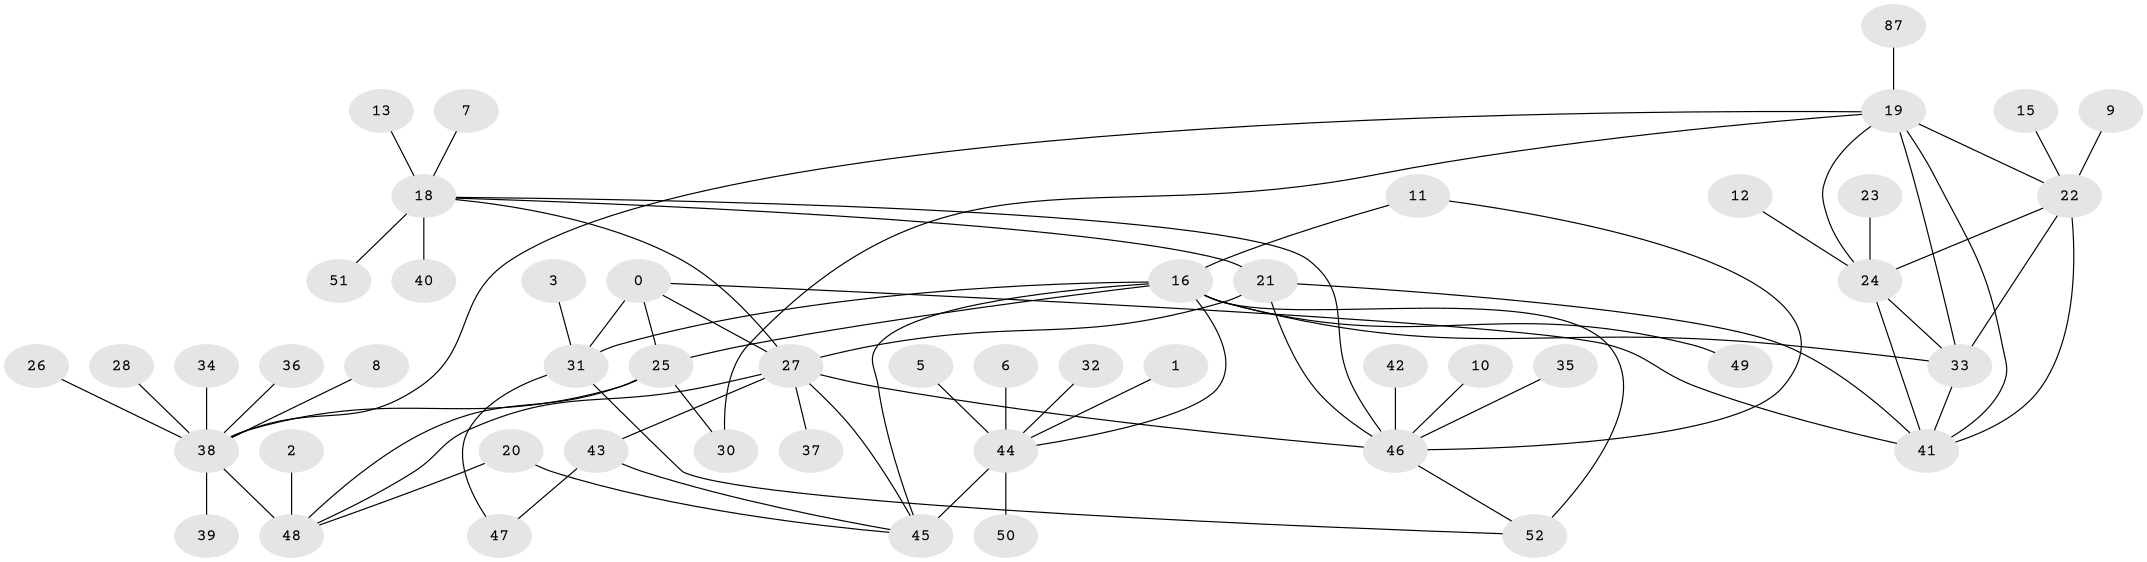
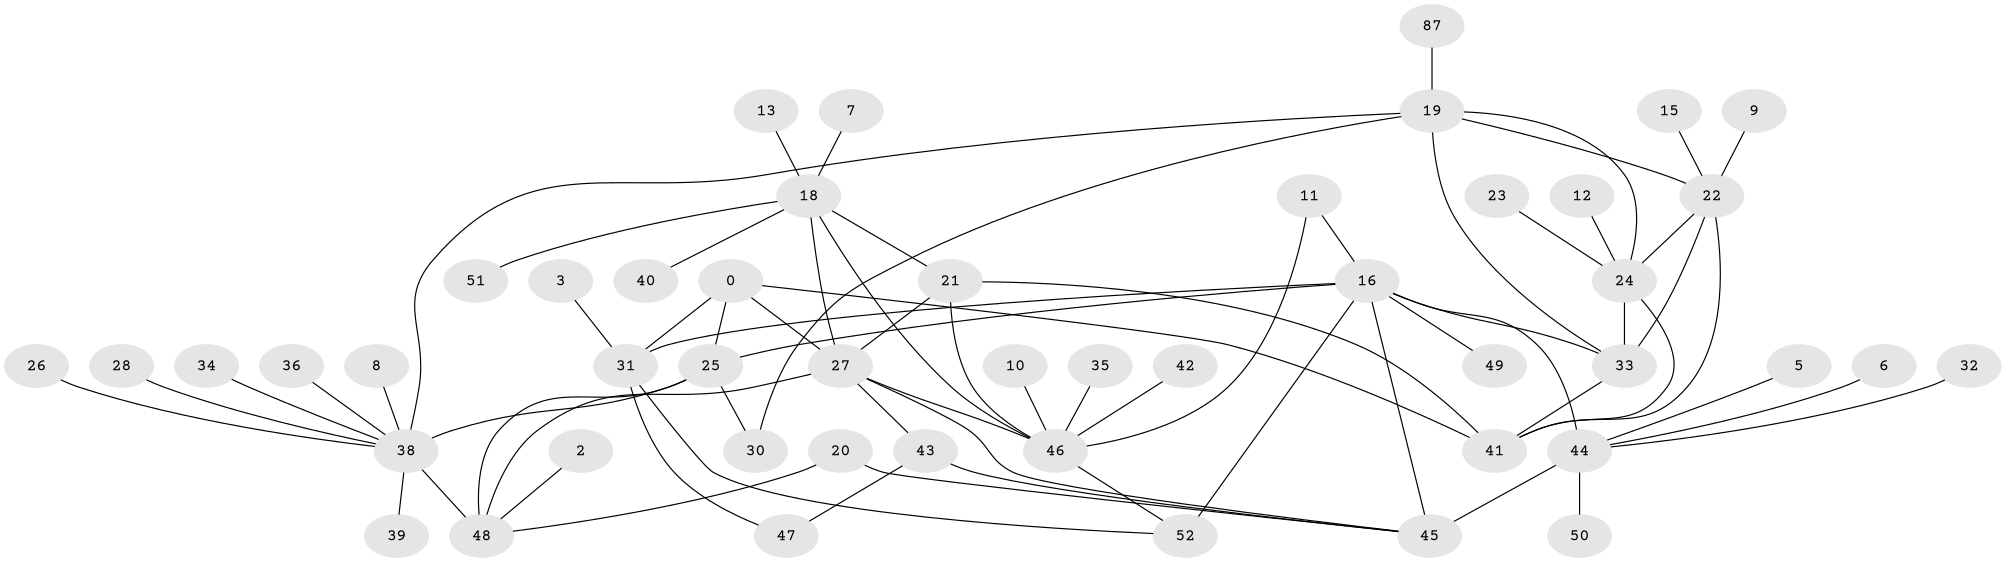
edge "19" -- "41": removed
node "1": removed
node "37": removed
